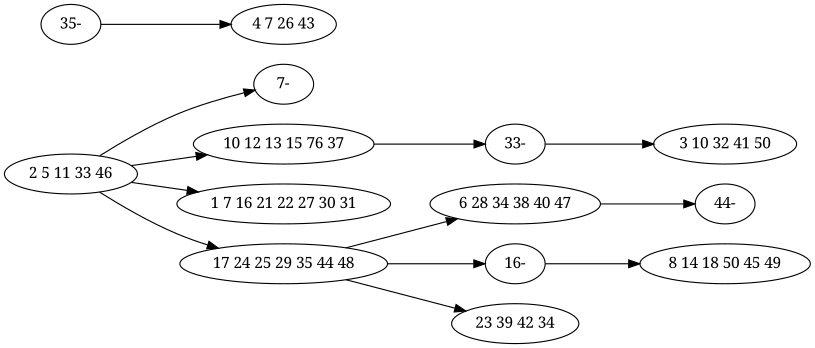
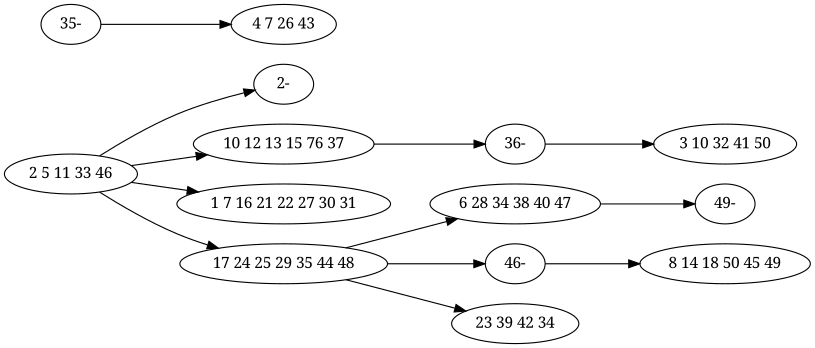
node "7-": label "7-" -> "2-"
node "33-": label "33-" -> "36-"
node "44-": label "44-" -> "49-"
node "16-": label "16-" -> "46-"
